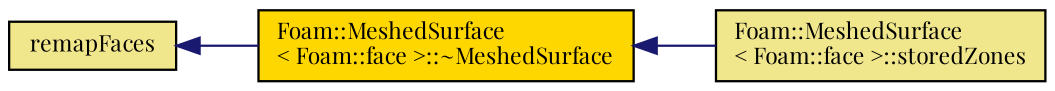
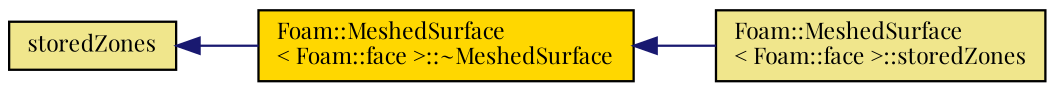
node "remapFaces": label "remapFaces" -> "storedZones"
